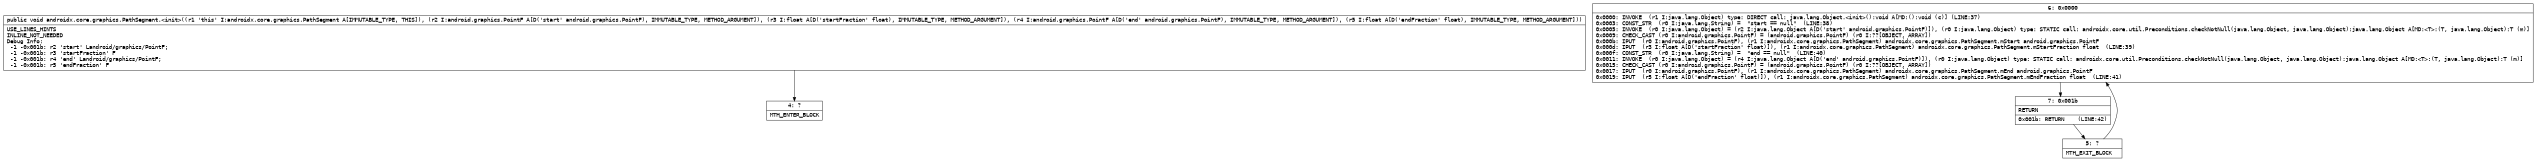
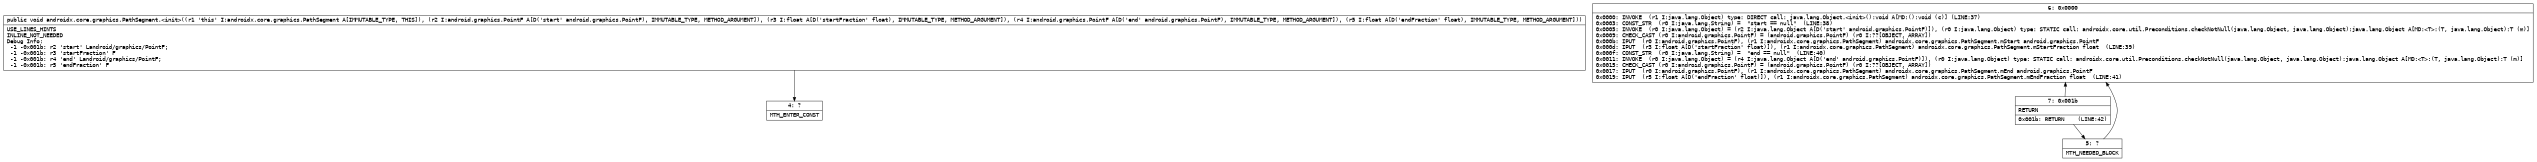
edge "6: 0x0000" -> "7: 0x001b": reversed
node "4: ?": text "MTH_ENTER_BLOCK" -> "MTH_ENTER_CONST"
node "5: ?": text "MTH_EXIT_BLOCK" -> "MTH_NEEDED_BLOCK"
